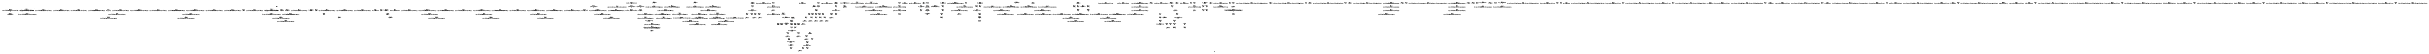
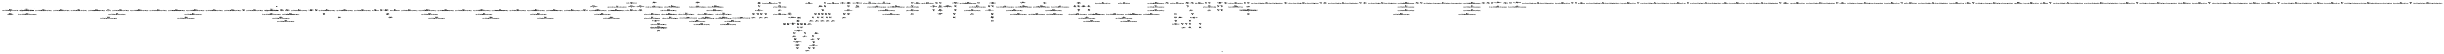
node "NodeID: 1": added
